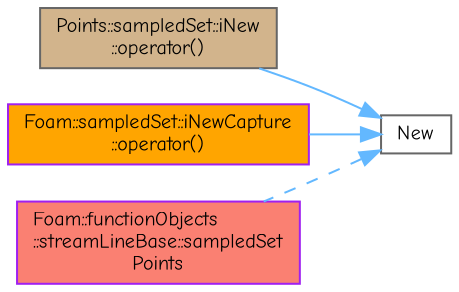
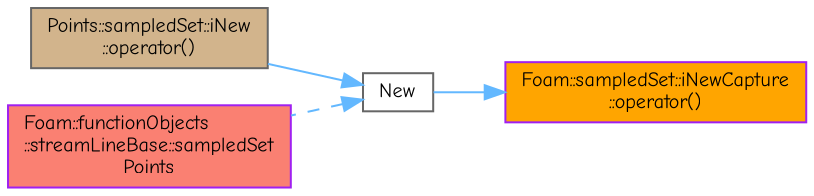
edge "Foam::sampledSet::iNewCapture ::operator()" -> "New": reversed
